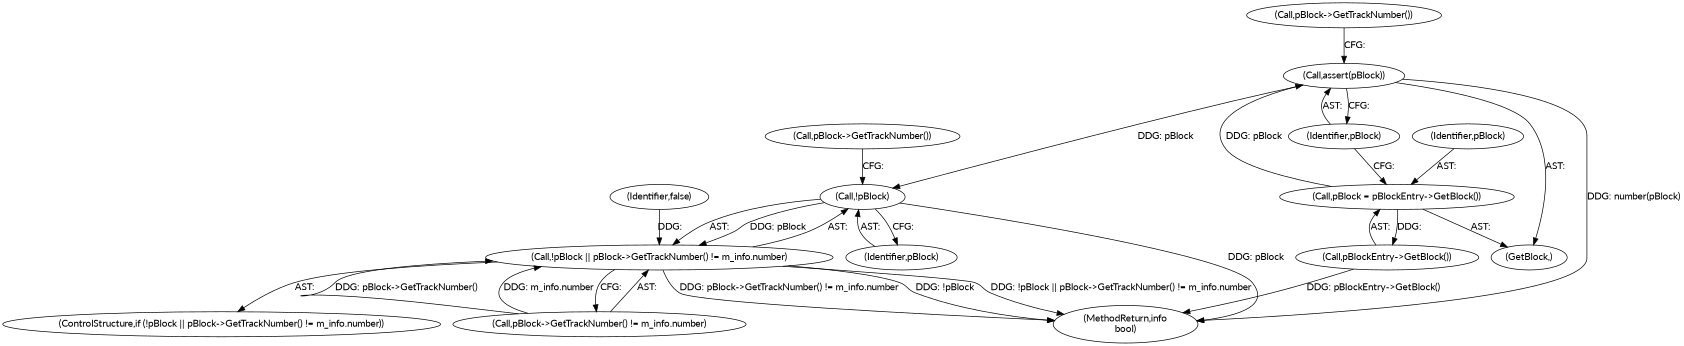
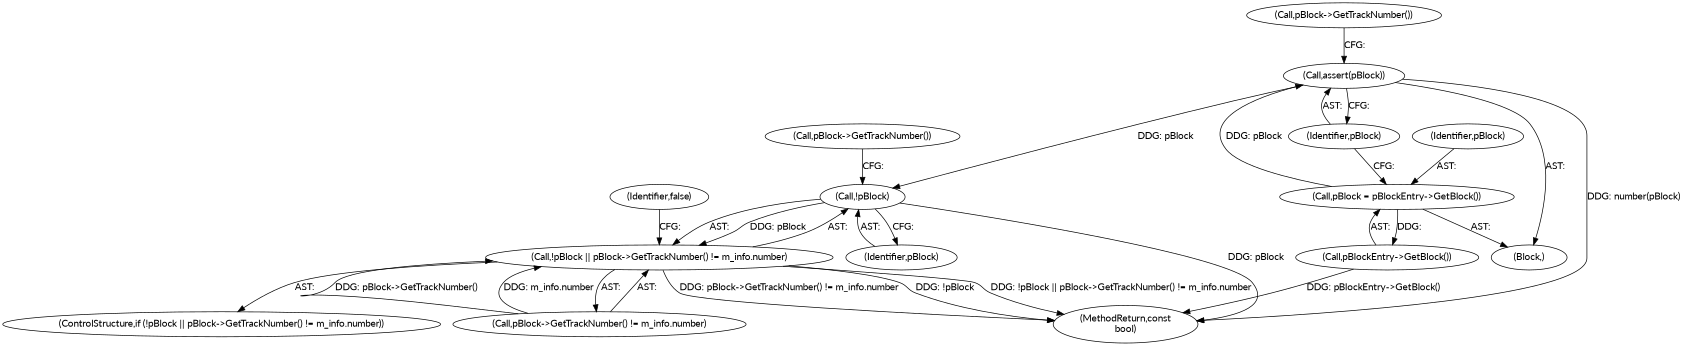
edge "(Identifier,false)" -> "(Call,!pBlock || pBlock->GetTrackNumber() != m_info.number)": label "DDG: " -> "CFG: "
node "(GetBlock,)": label "(GetBlock,)" -> "(Block,)"
edge "(Call,!pBlock || pBlock->GetTrackNumber() != m_info.number)" -> "(Call,pBlock->GetTrackNumber() != m_info.number)": label "CFG: " -> "AST: "
node "(MethodReturn,info bool)": label "(MethodReturn,info bool)" -> "(MethodReturn,const bool)"
